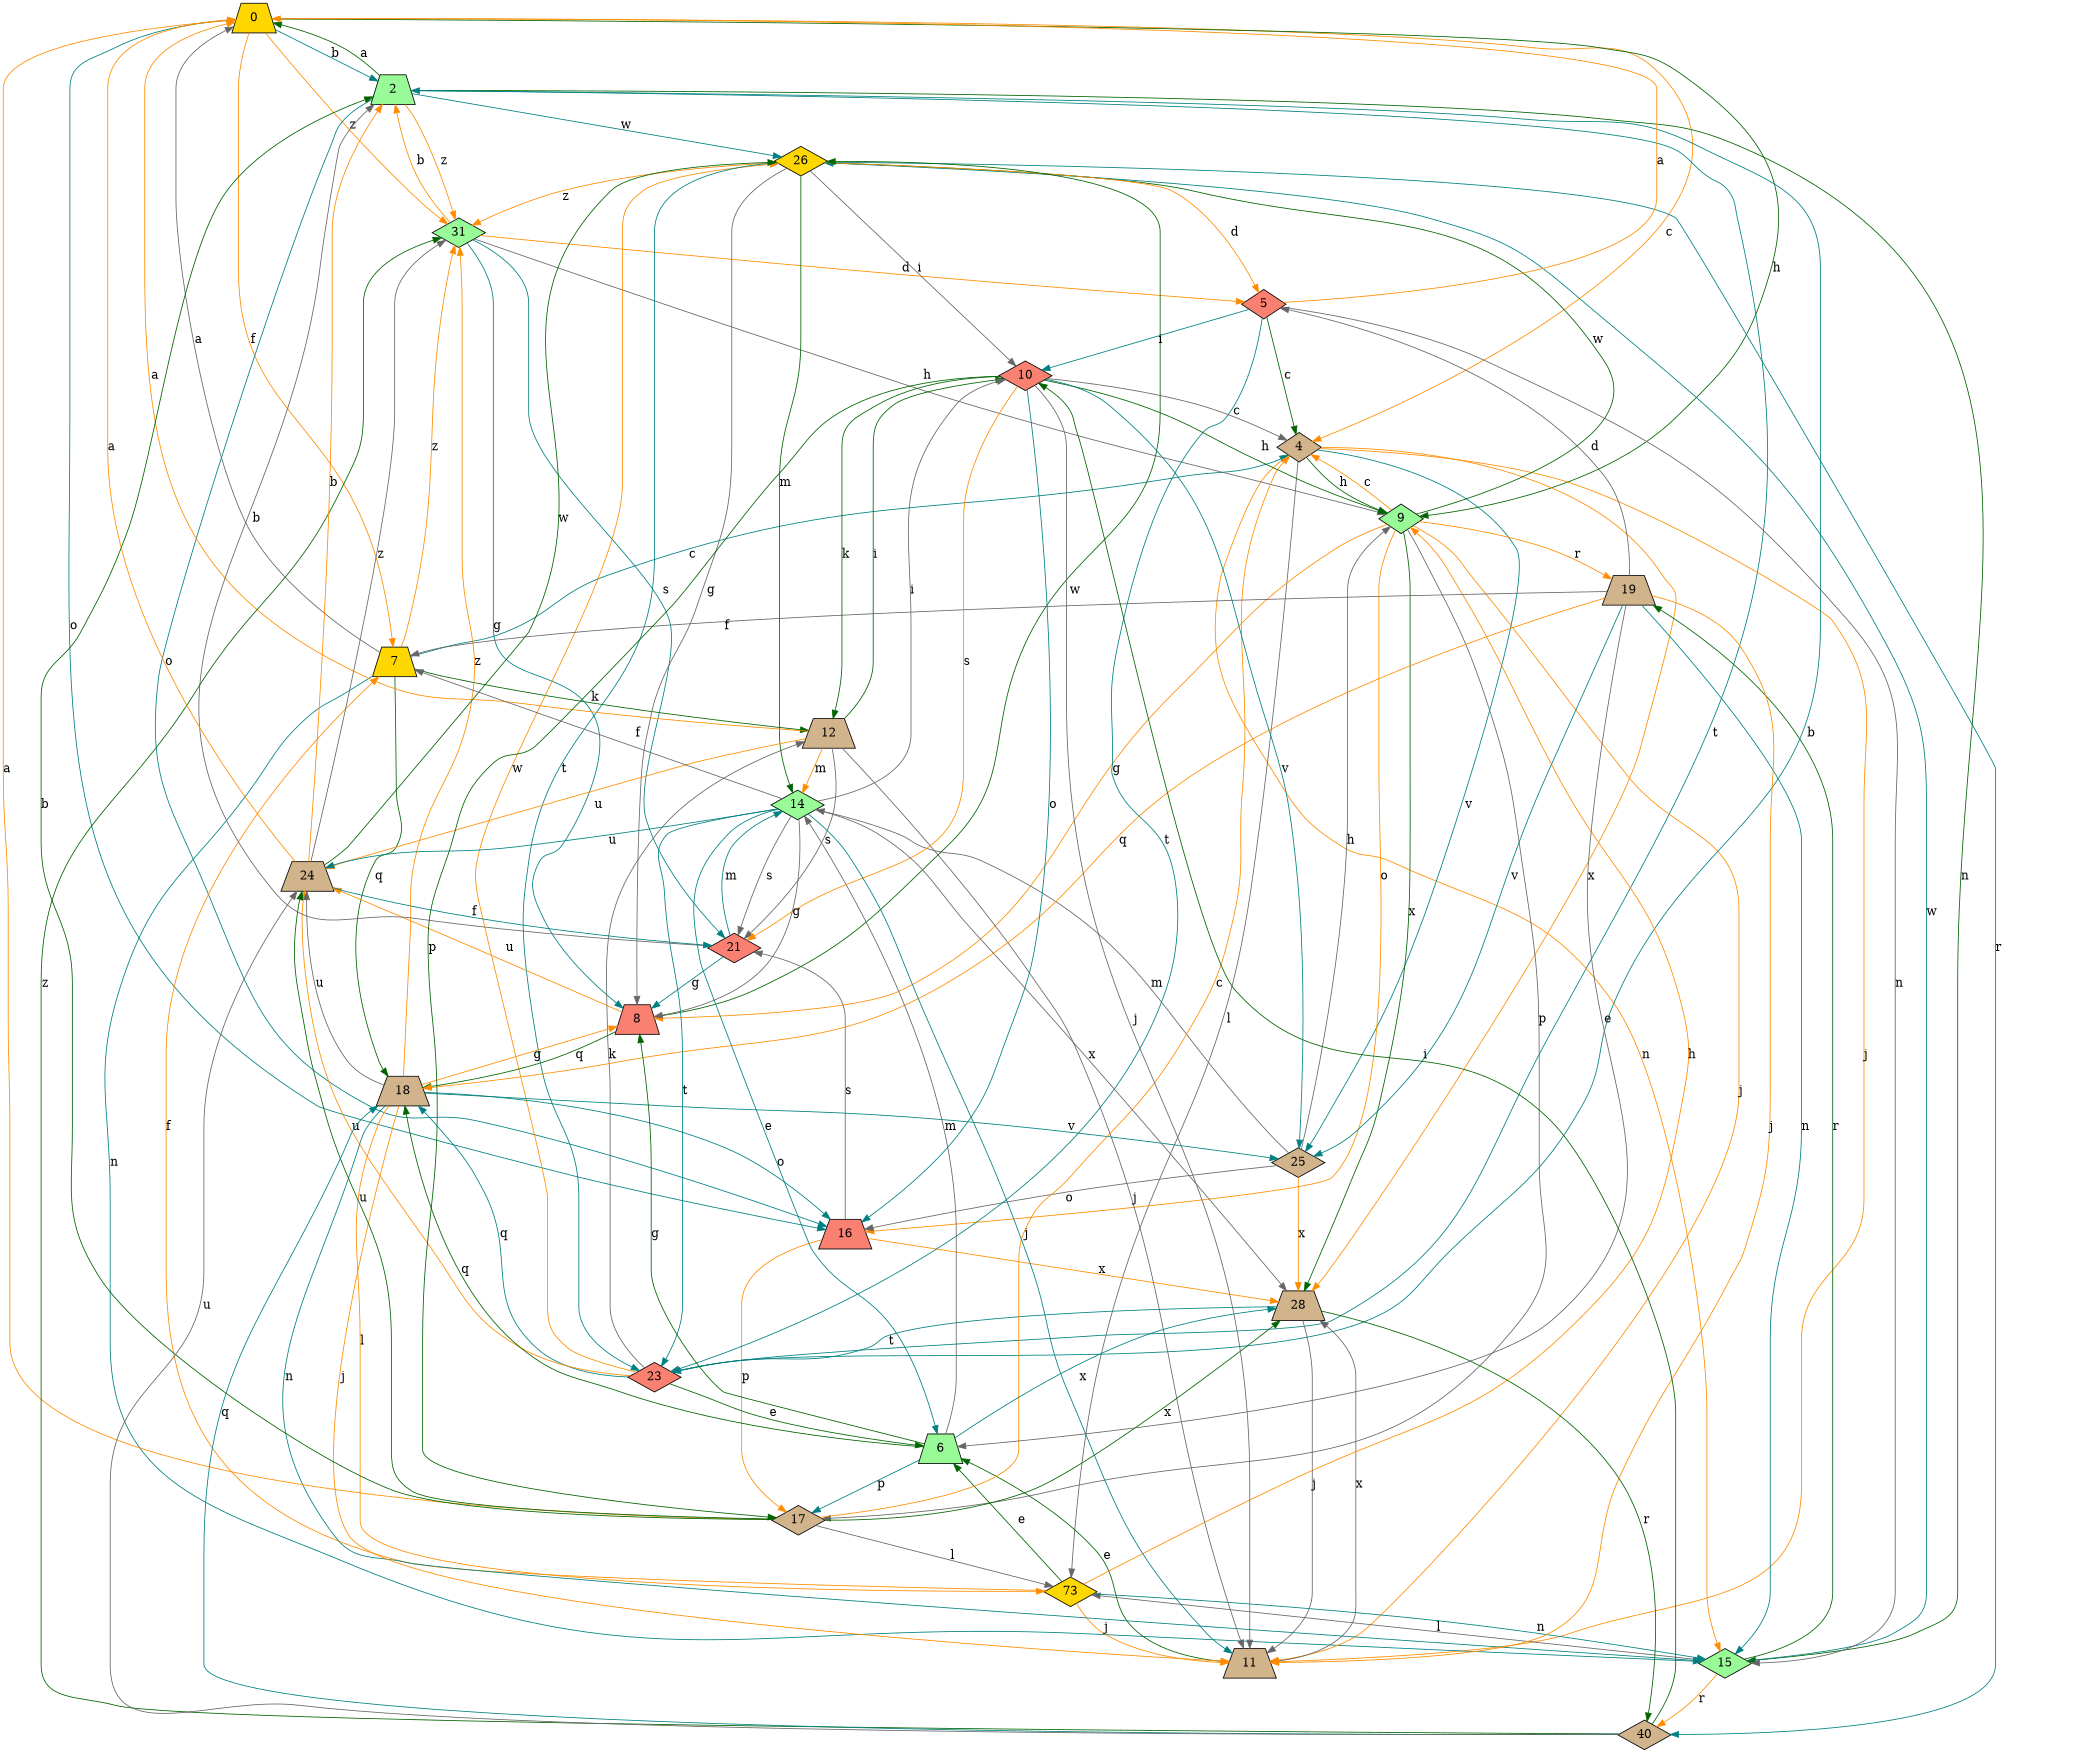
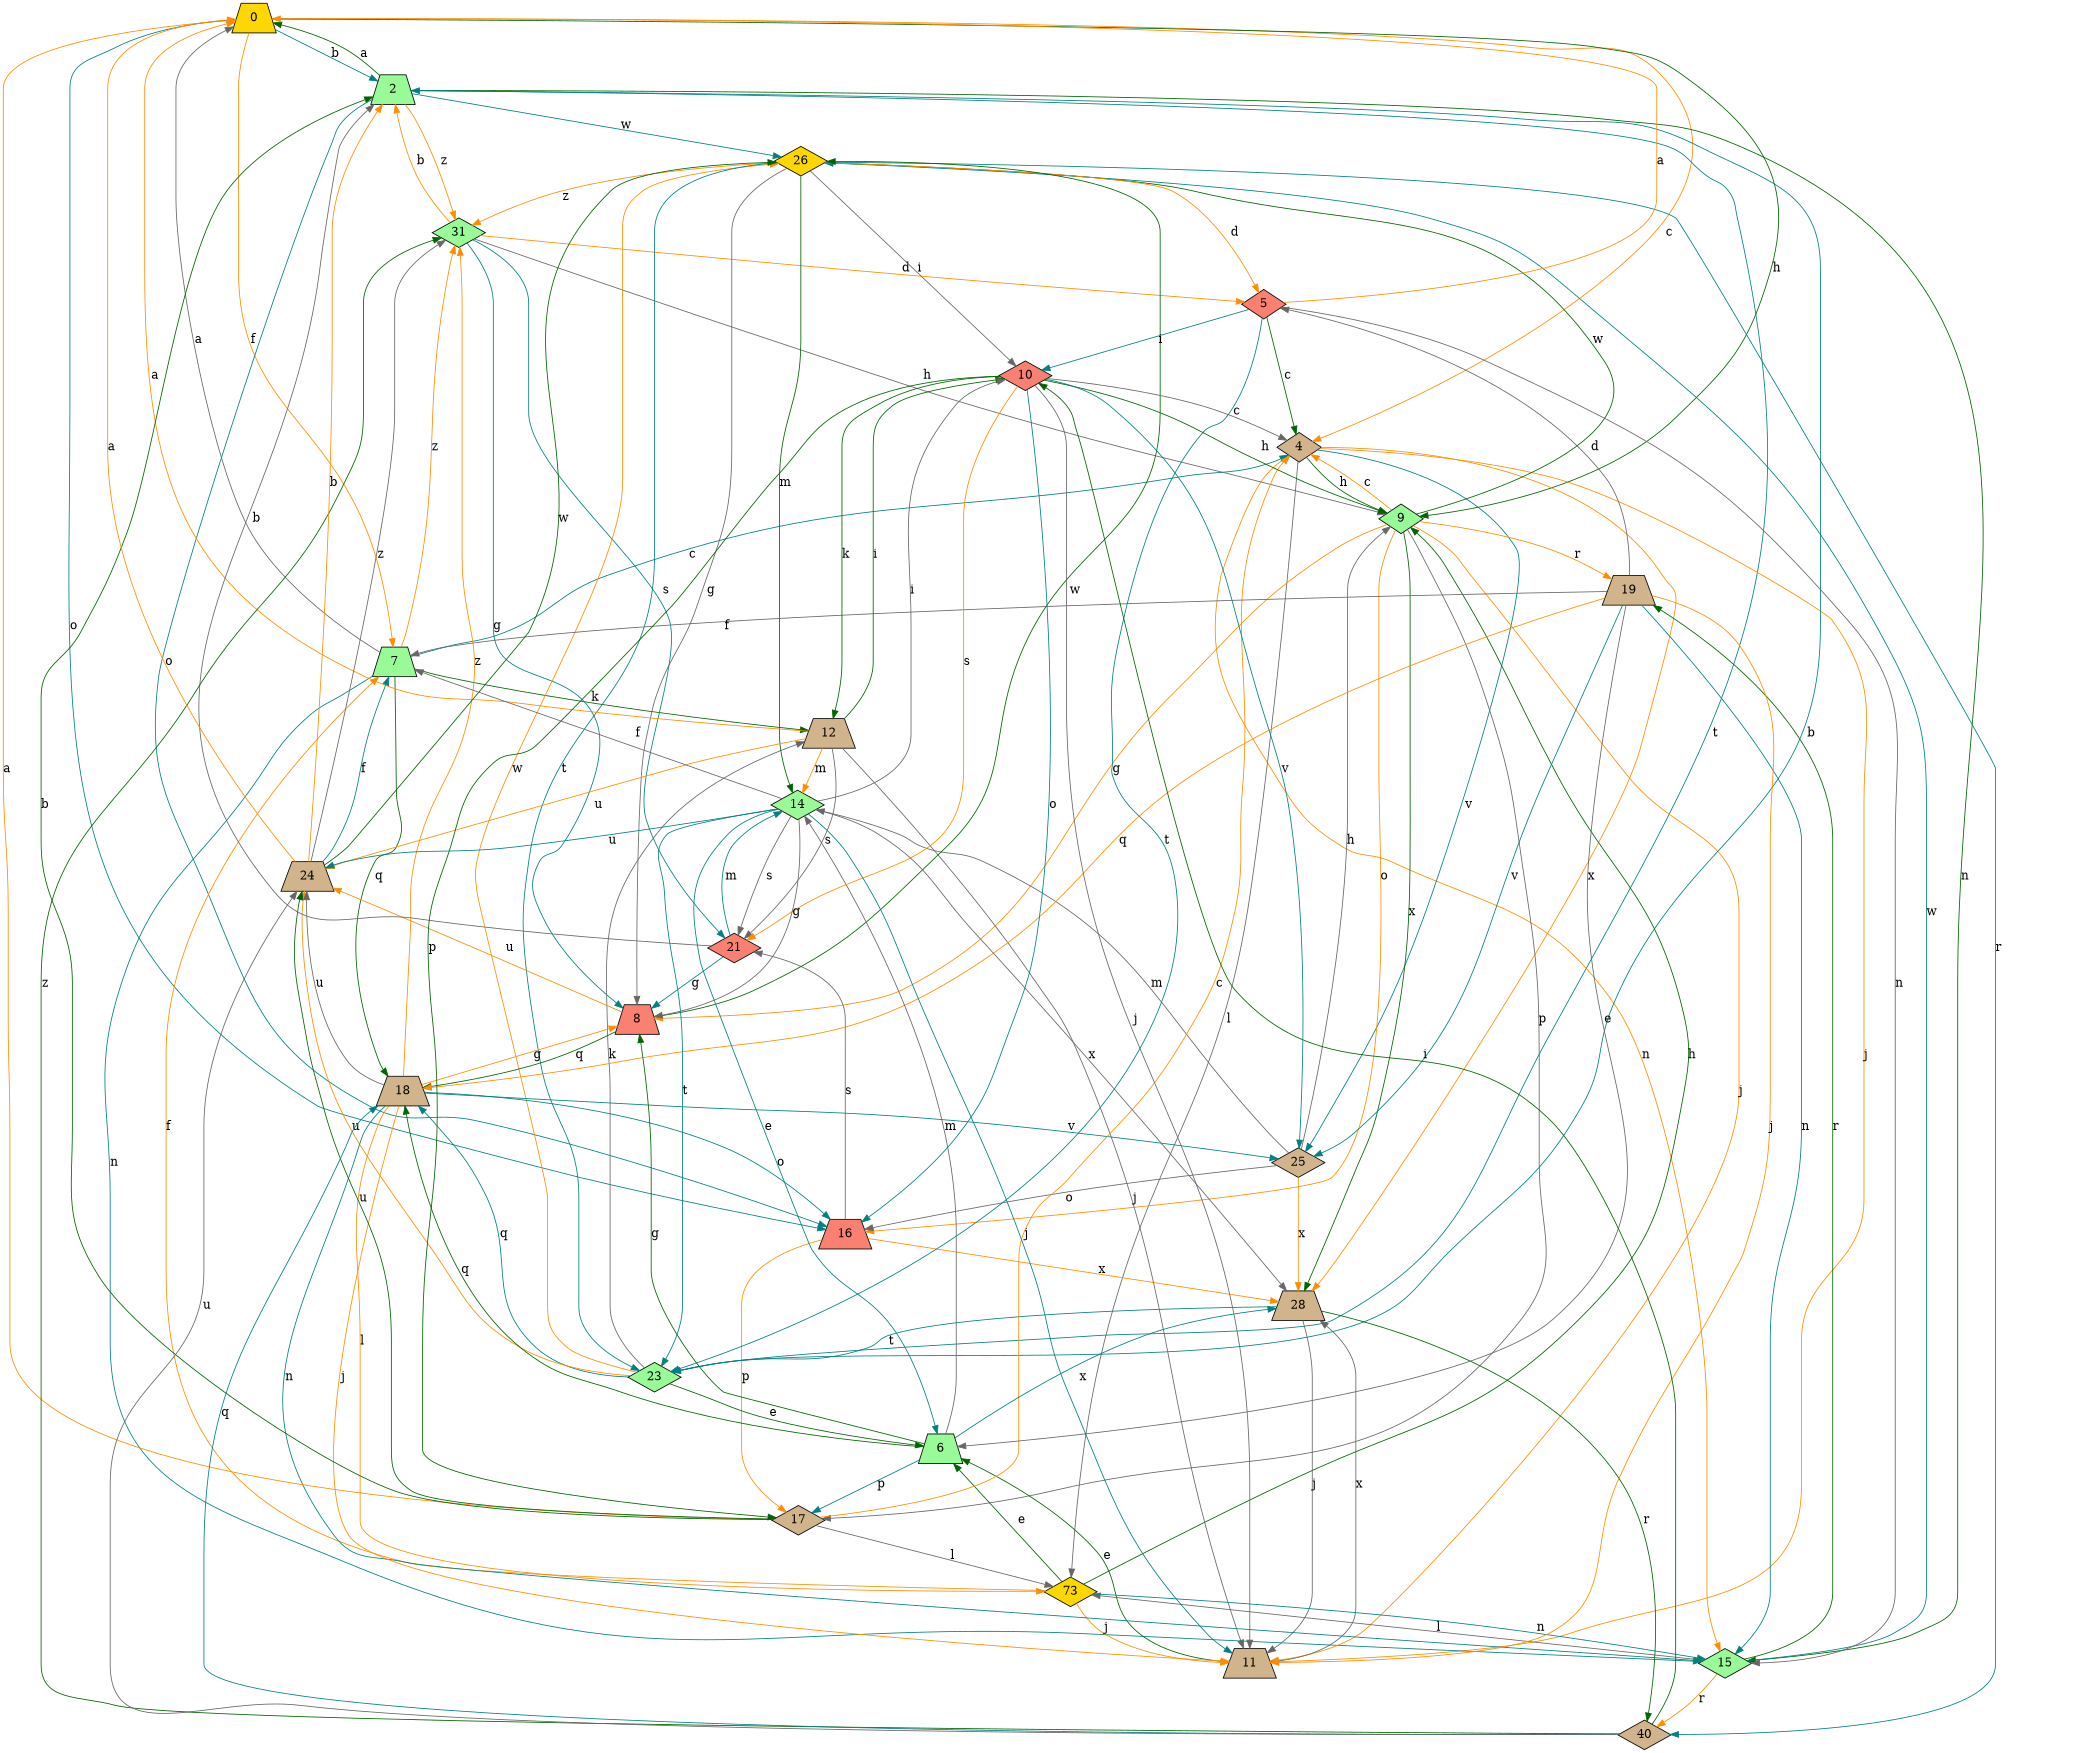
edge "0" -> "31": removed, label "z"
node "7": fillcolor gold -> palegreen
edge "24" -> "21": now "24" -> "7"
edge "73" -> "9": color darkorange -> darkgreen
node "23": fillcolor salmon -> palegreen
edge "17" -> "28": removed, label "x"
